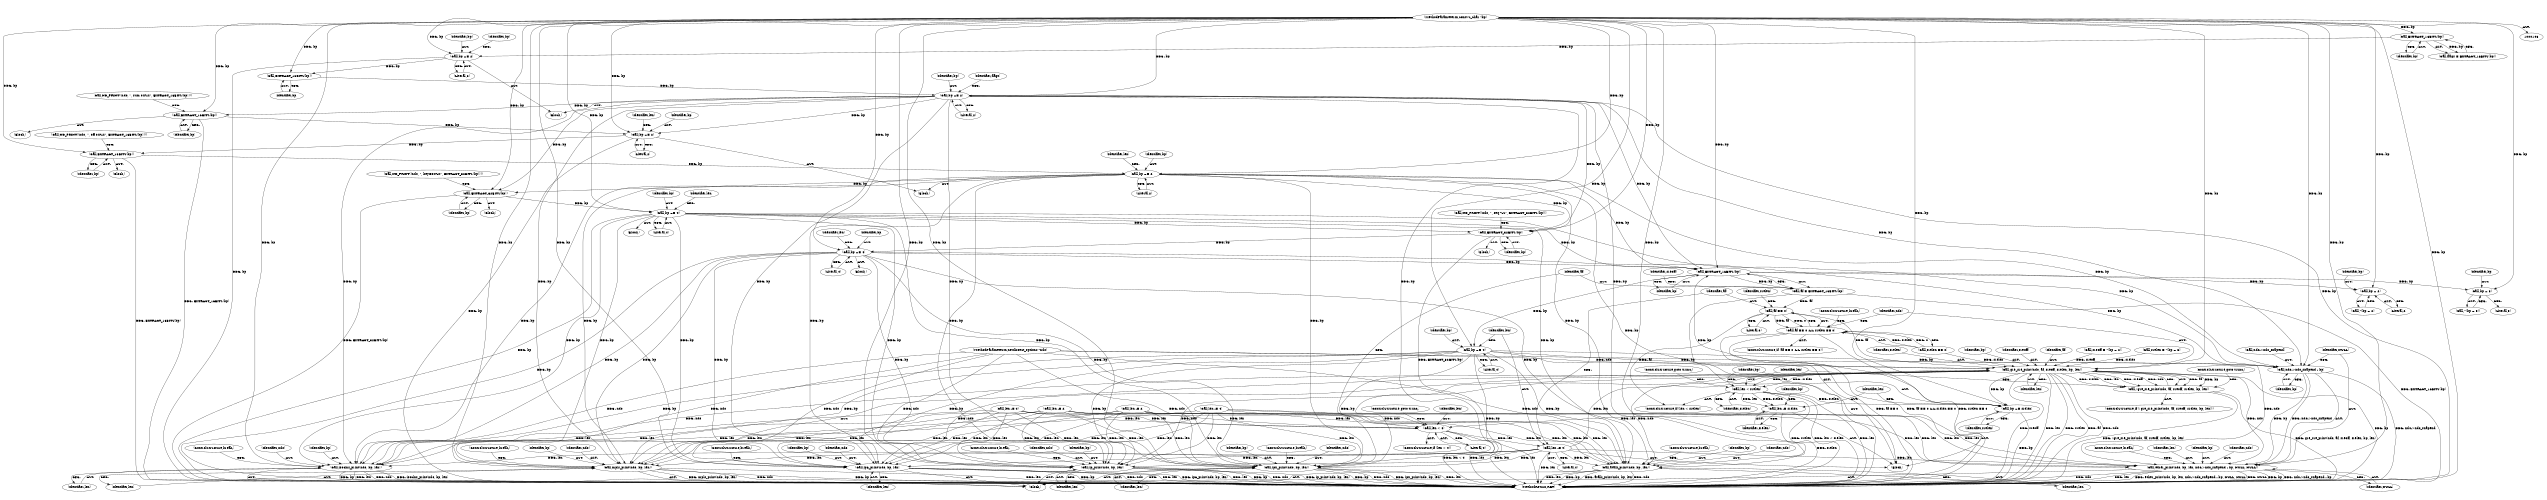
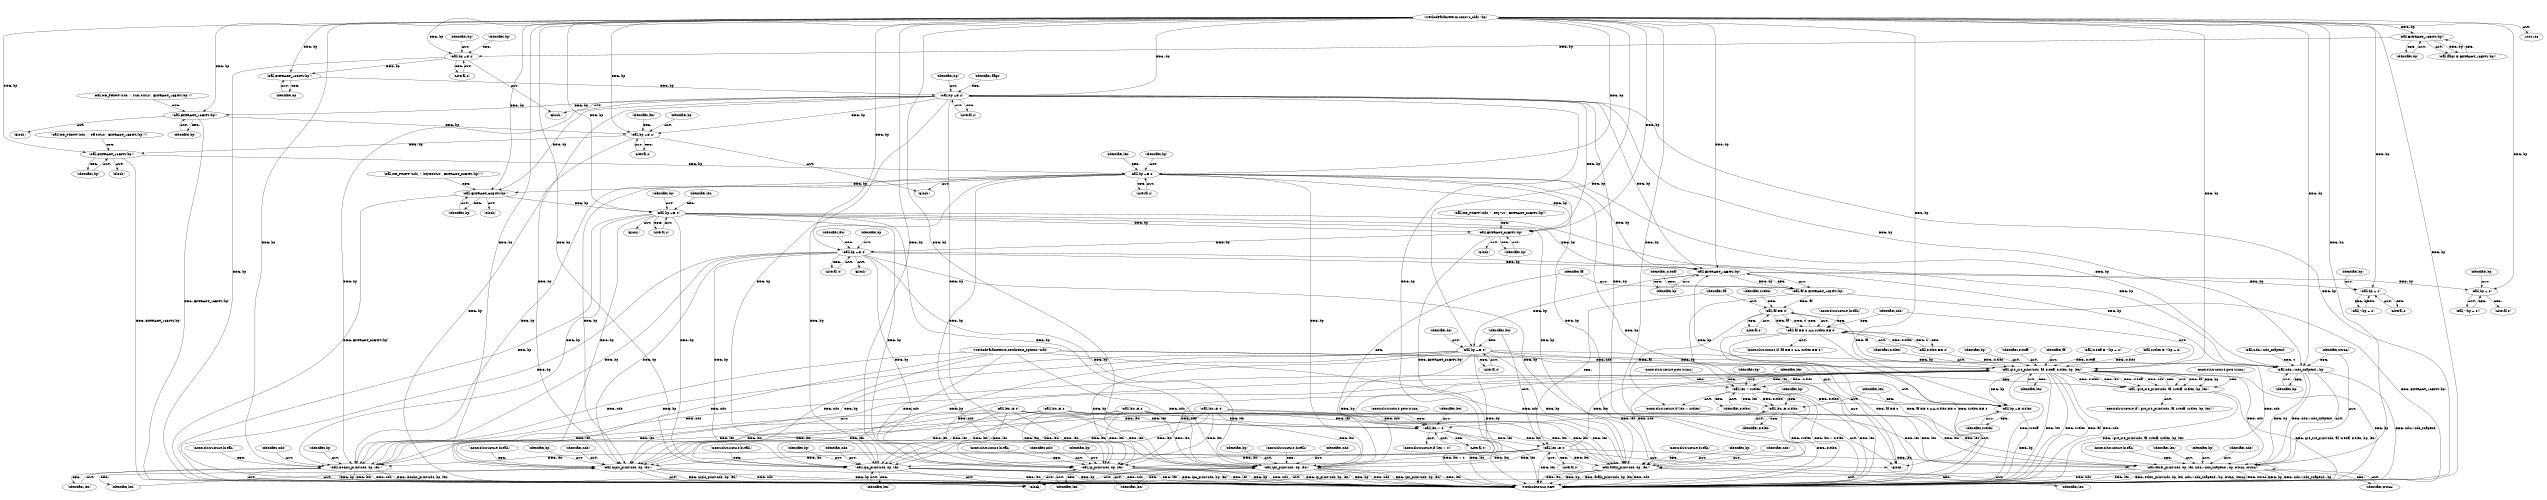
edge "(Call,bp + 2)" -> "(Call,*(bp + 2))": label "AST: " -> "DDG: bp"
edge "(Call,ndo->ndo_snapend)" -> "(Call,ndo->ndo_snapend - bp)": label "AST: " -> "DDG: 0"
